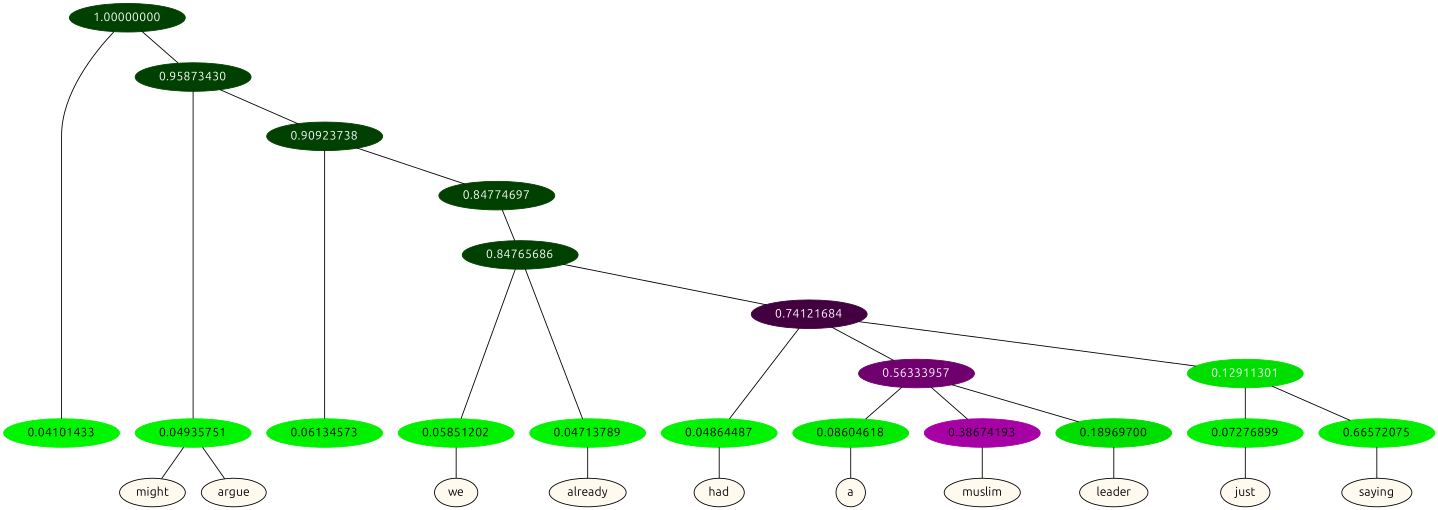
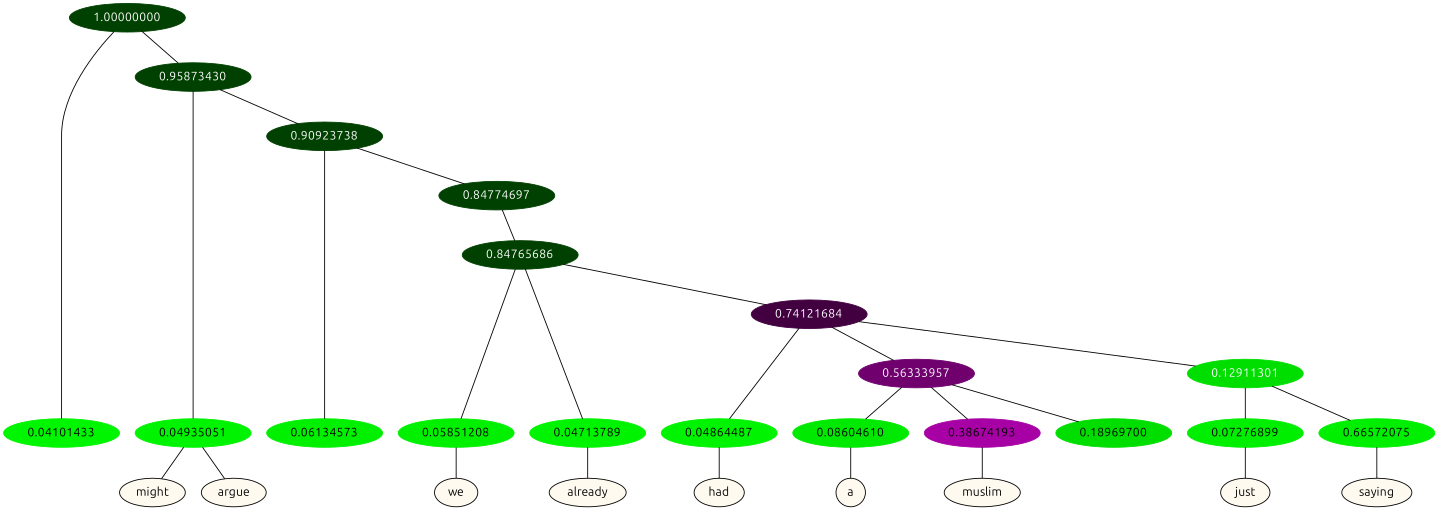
node "0.04935751": label "0.04935751" -> "0.04935051"
node "0.05851202": label "0.05851202" -> "0.05851208"
node "0.08604618": label "0.08604618" -> "0.08604610"
node "leader": removed
